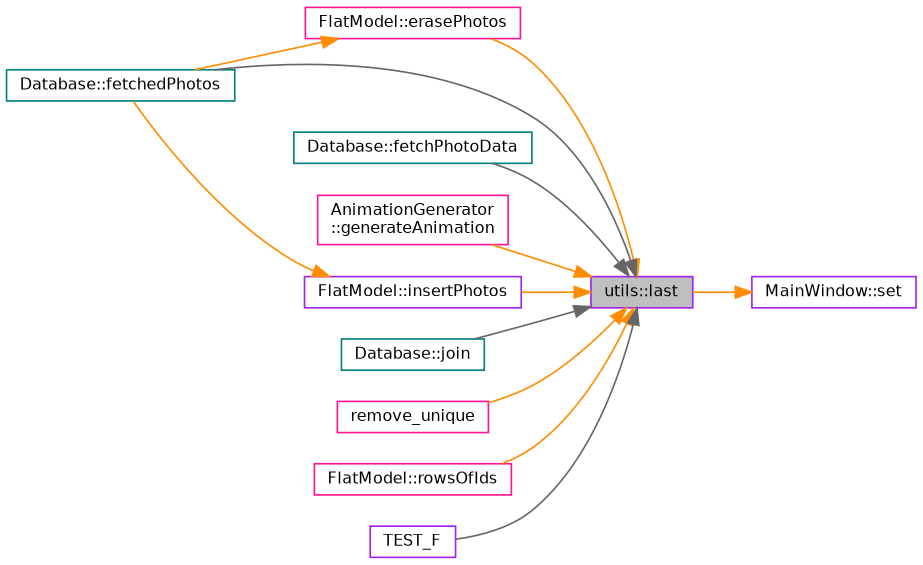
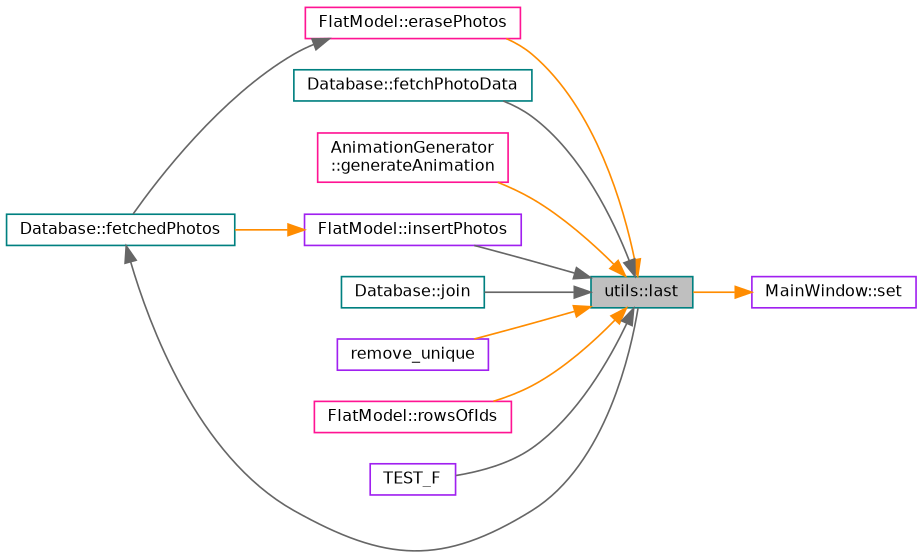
edge "Database::fetchedPhotos" -> "FlatModel::erasePhotos": color darkorange -> gray40
edge "Database::fetchedPhotos" -> "utils::last": reversed
edge "FlatModel::insertPhotos" -> "utils::last": color darkorange -> gray40
node "utils::last": color purple -> teal
node "remove_unique": color deeppink -> purple
